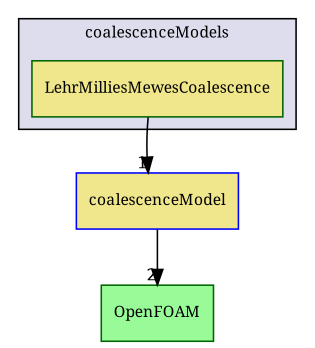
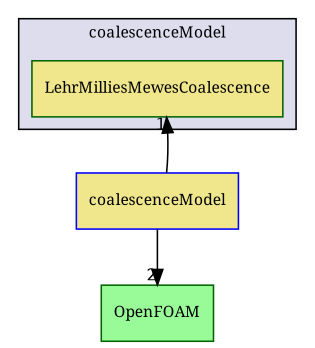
cluster "coalescenceModels": label "coalescenceModels" -> "coalescenceModel"
edge "LehrMilliesMewesCoalescence" -> "coalescenceModel": reversed
